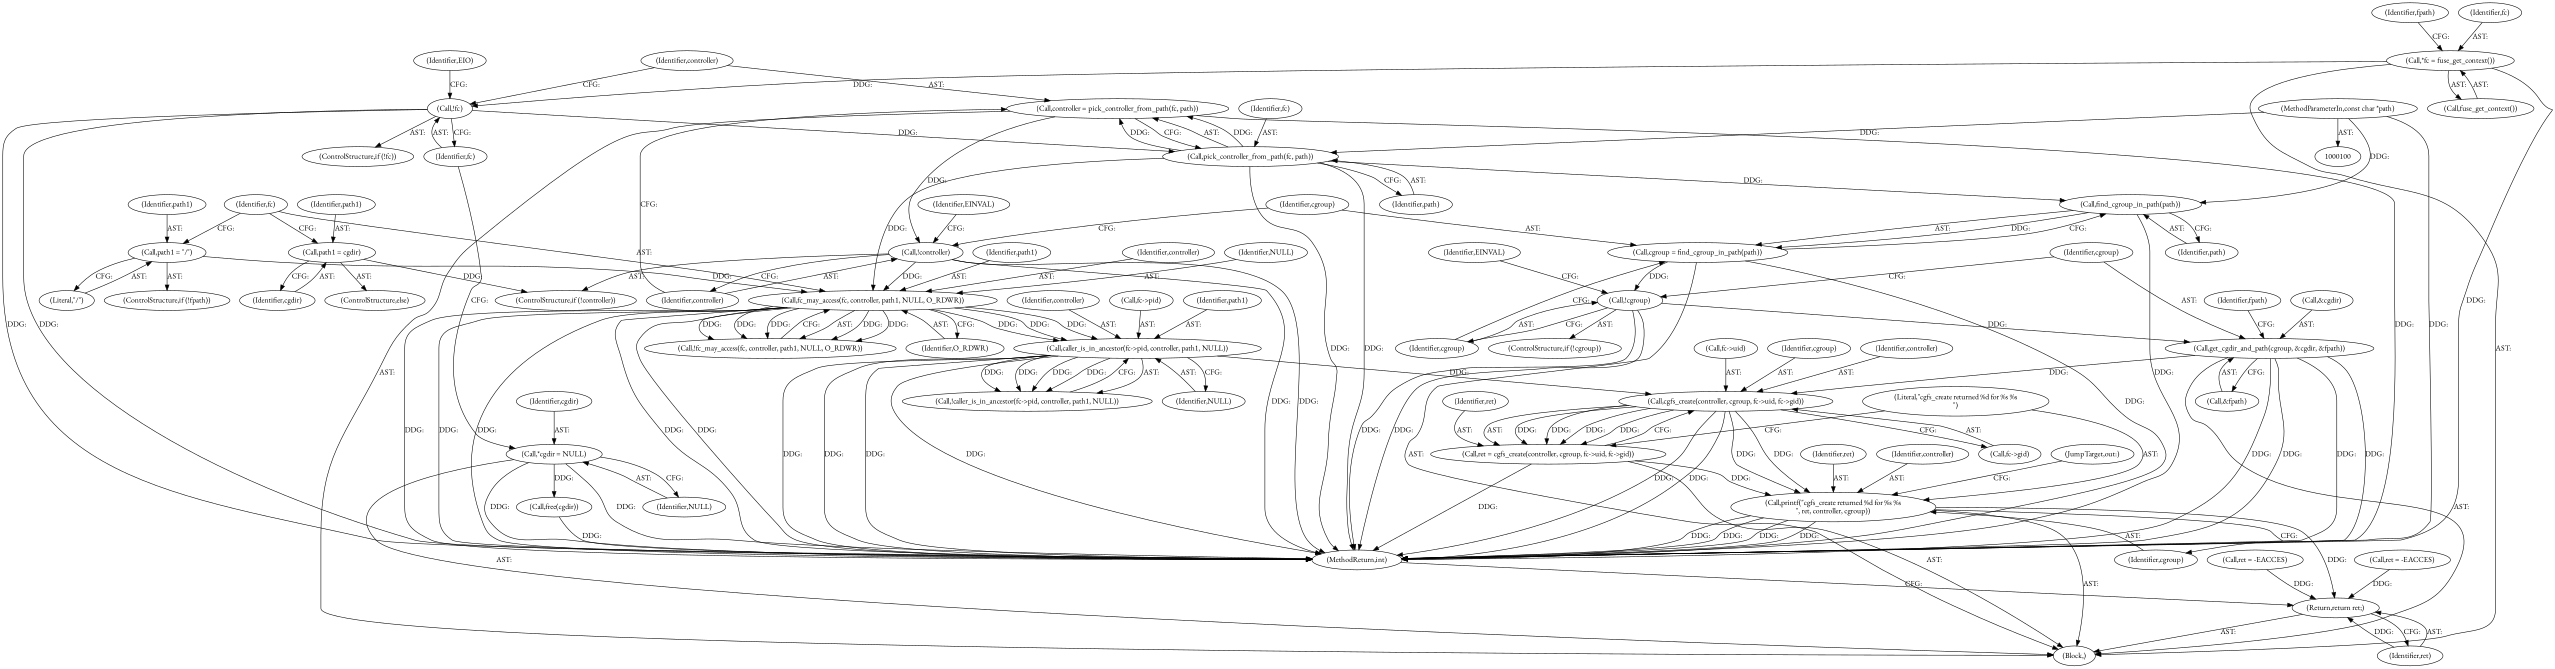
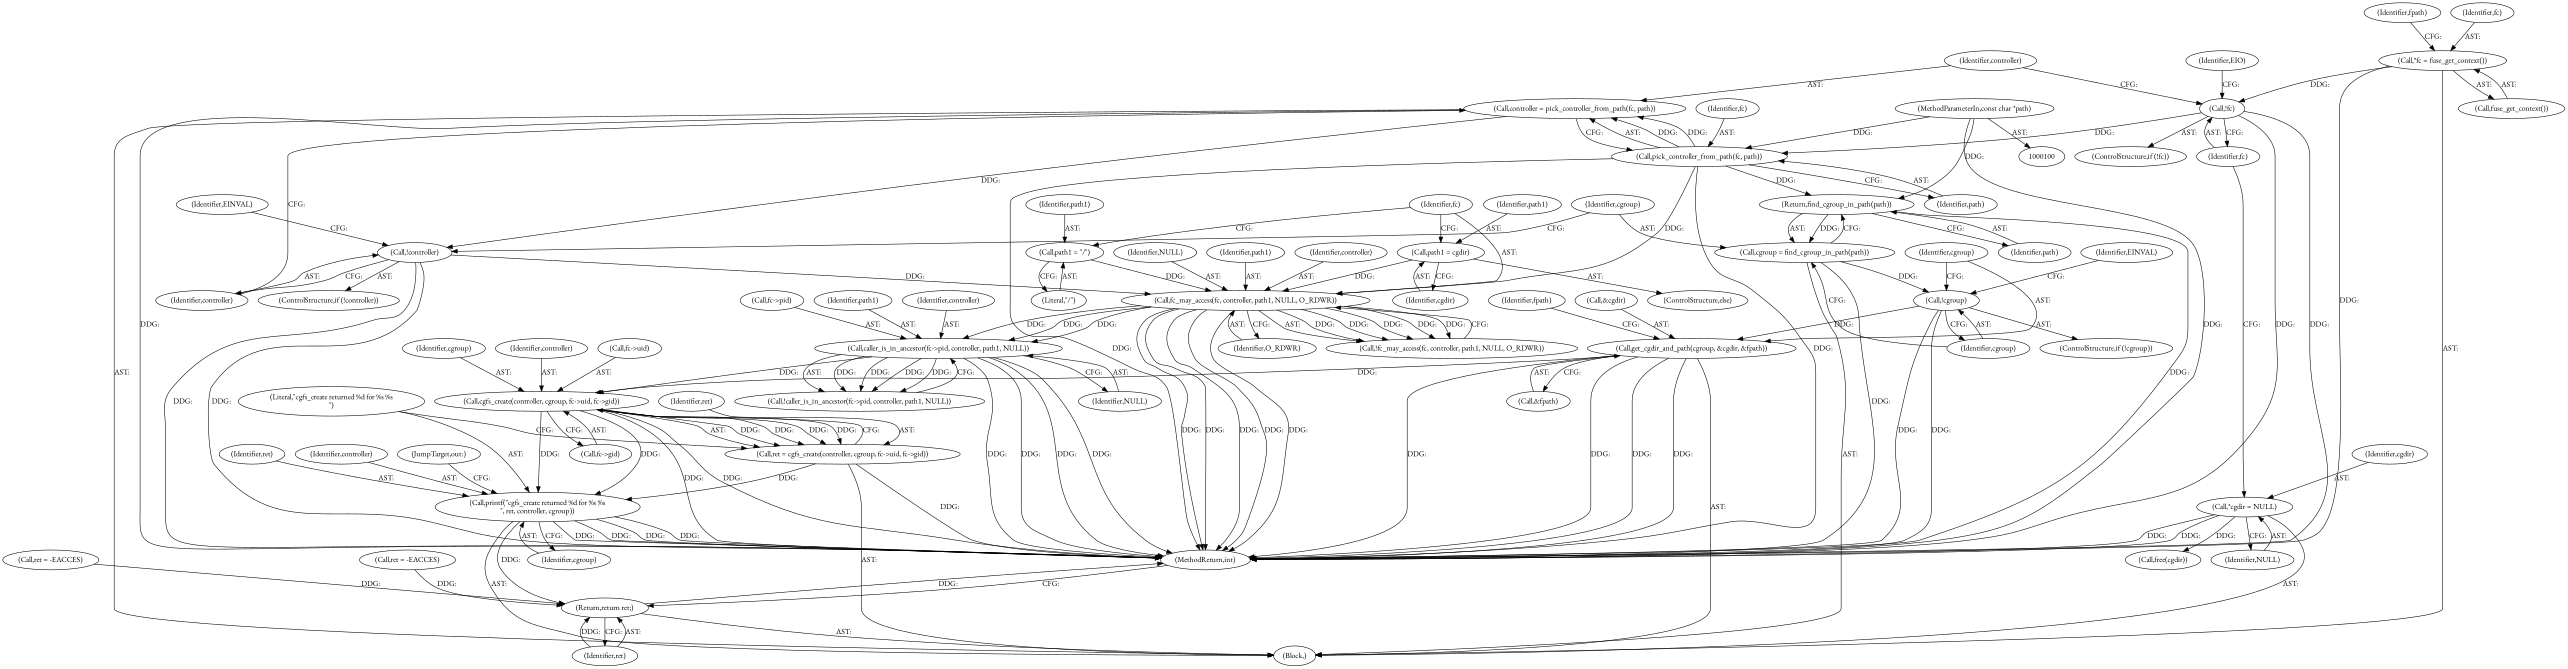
node "(Call,find_cgroup_in_path(path))": label "(Call,find_cgroup_in_path(path))" -> "(Return,find_cgroup_in_path(path))"
edge "(Call,path1 = cgdir)" -> "(ControlStructure,if (!controller))": now "(Call,path1 = cgdir)" -> "(Call,fc_may_access(fc, controller, path1, NULL, O_RDWR))"
node "(ControlStructure,if (!fpath))": removed
edge "(Call,free(cgdir))" -> "(MethodReturn,int)": now "(Return,return ret;)" -> "(MethodReturn,int)"
